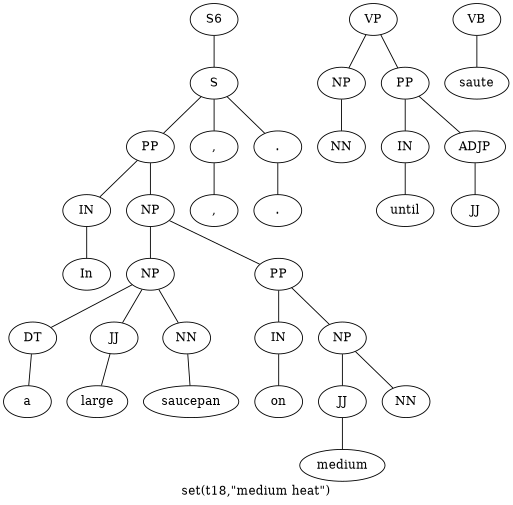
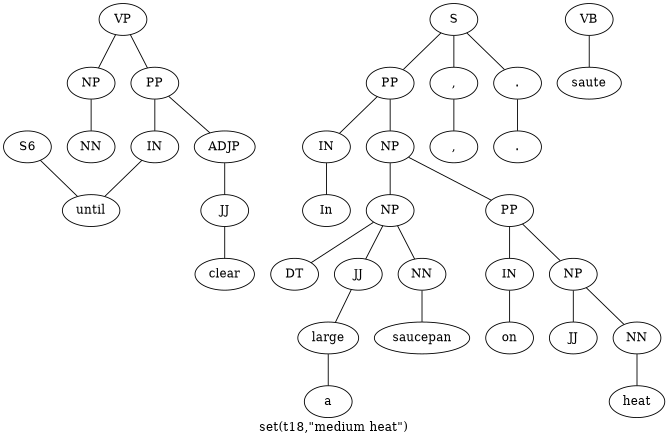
edge "S6" -- "S": now "S6" -- "until"
node "clear": added
edge "DT" -- "a": now "large" -- "a"
node "heat": added
node "medium": removed
